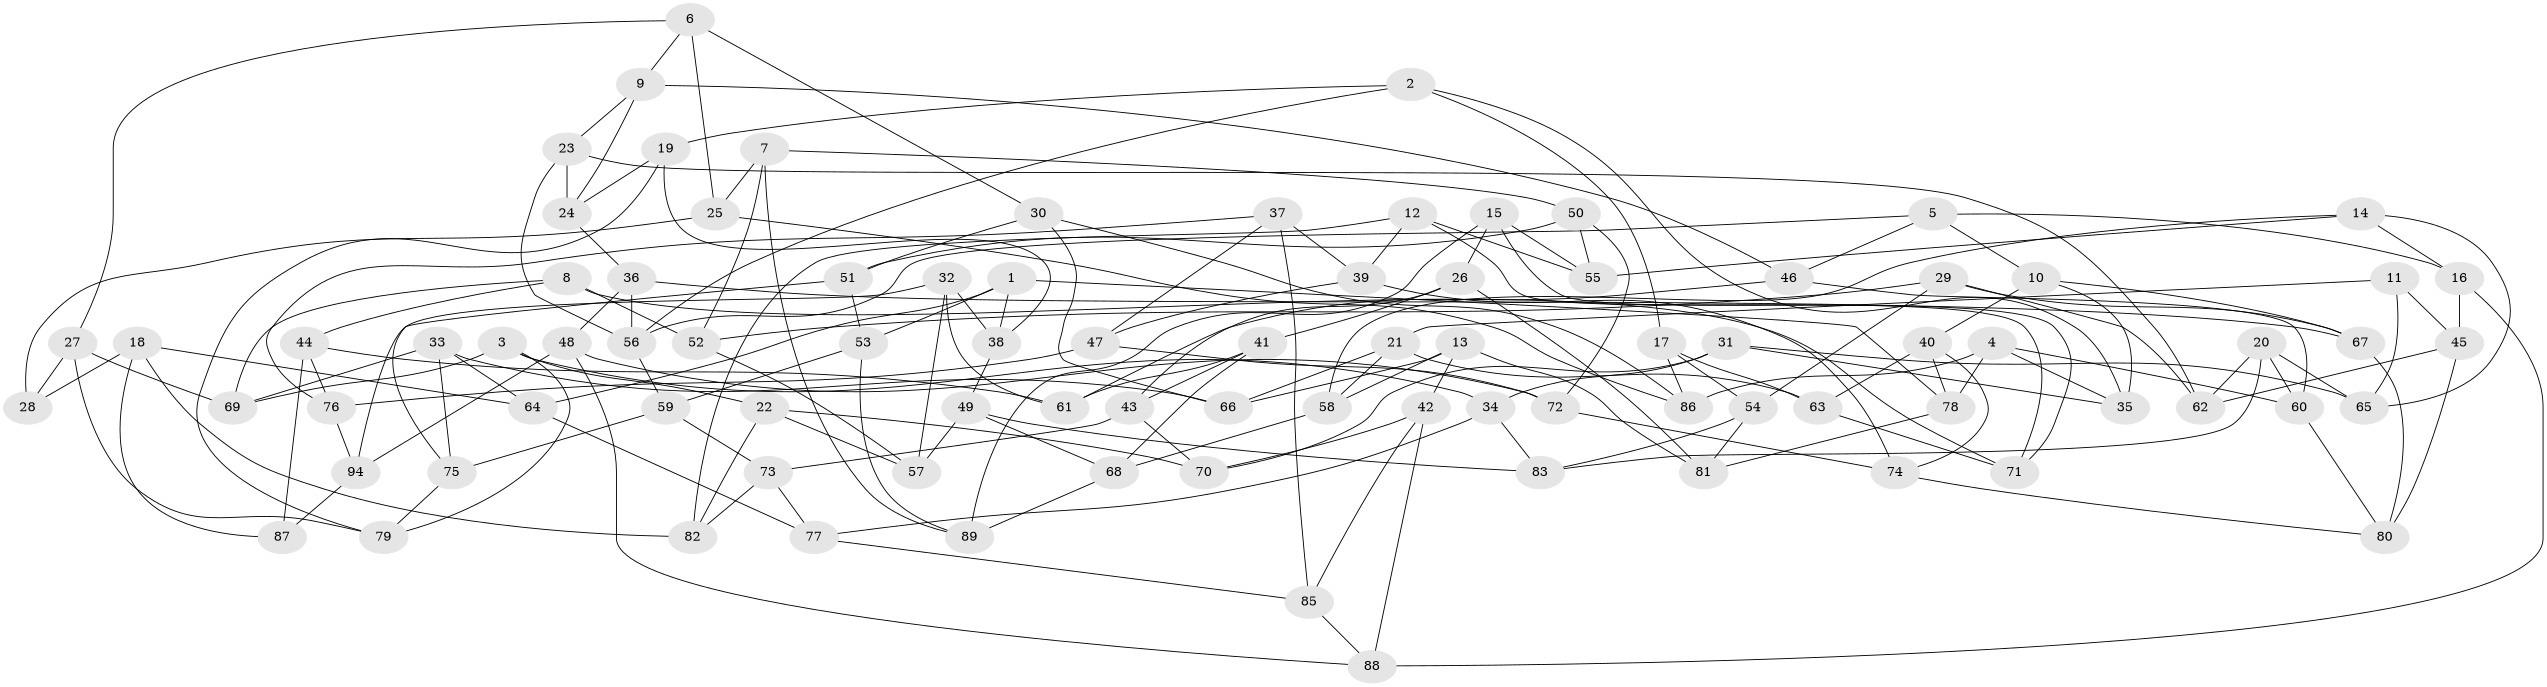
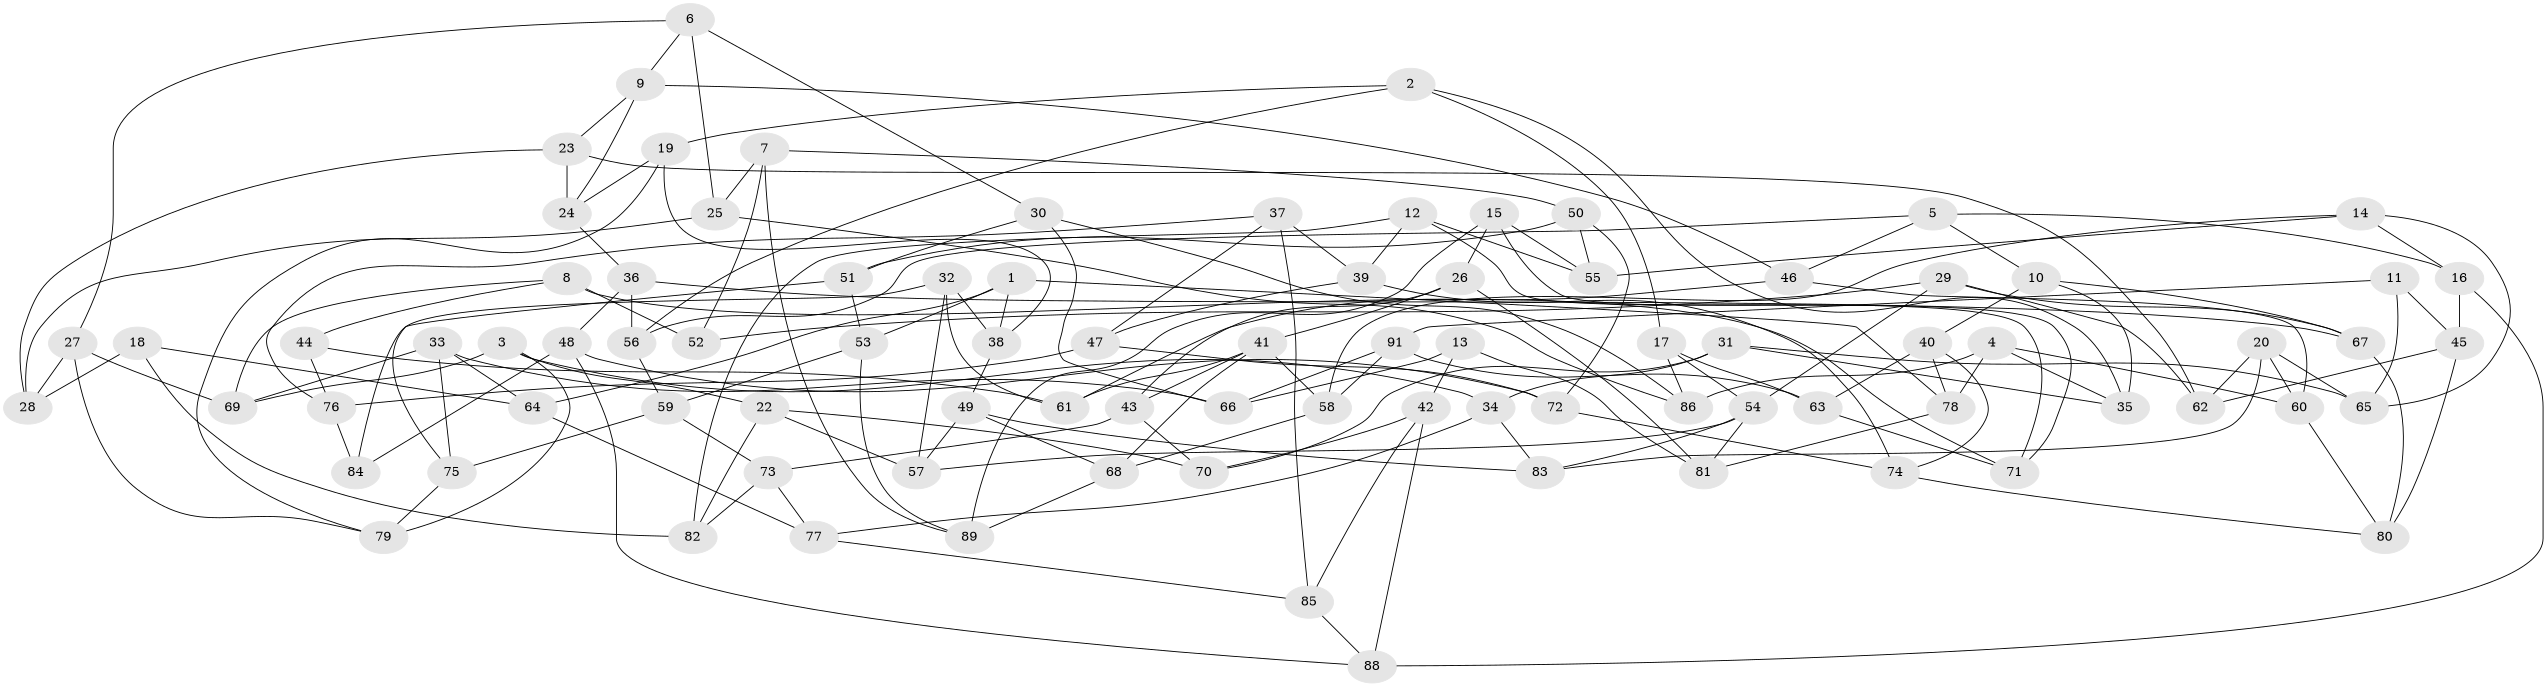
edge "23" -- "56": now "23" -- "28"
node "21": label "21" -> "91"
edge "13" -- "58": now "41" -- "58"
edge "52" -- "57": now "54" -- "57"
node "94": label "94" -> "84"
node "87": removed
